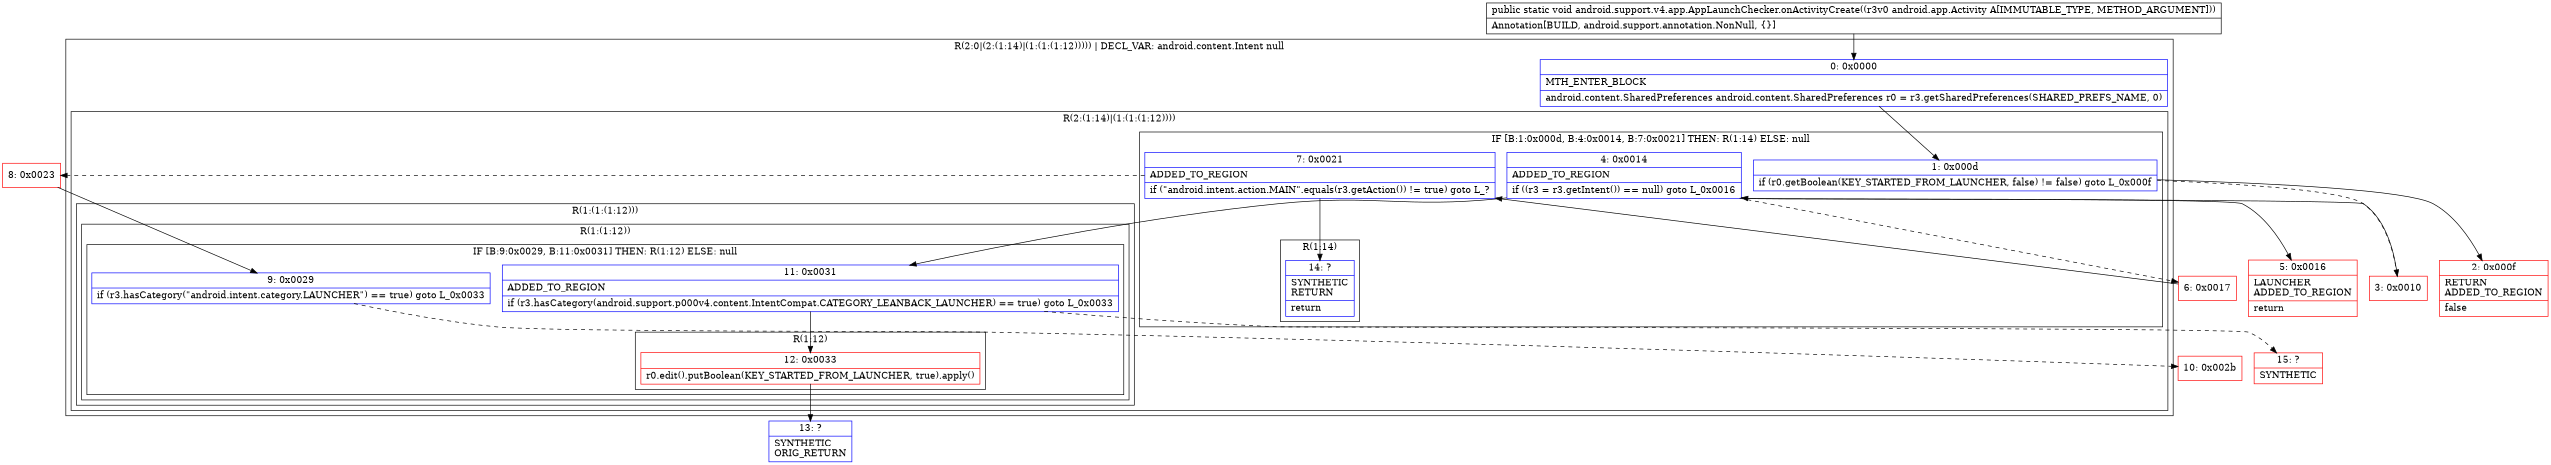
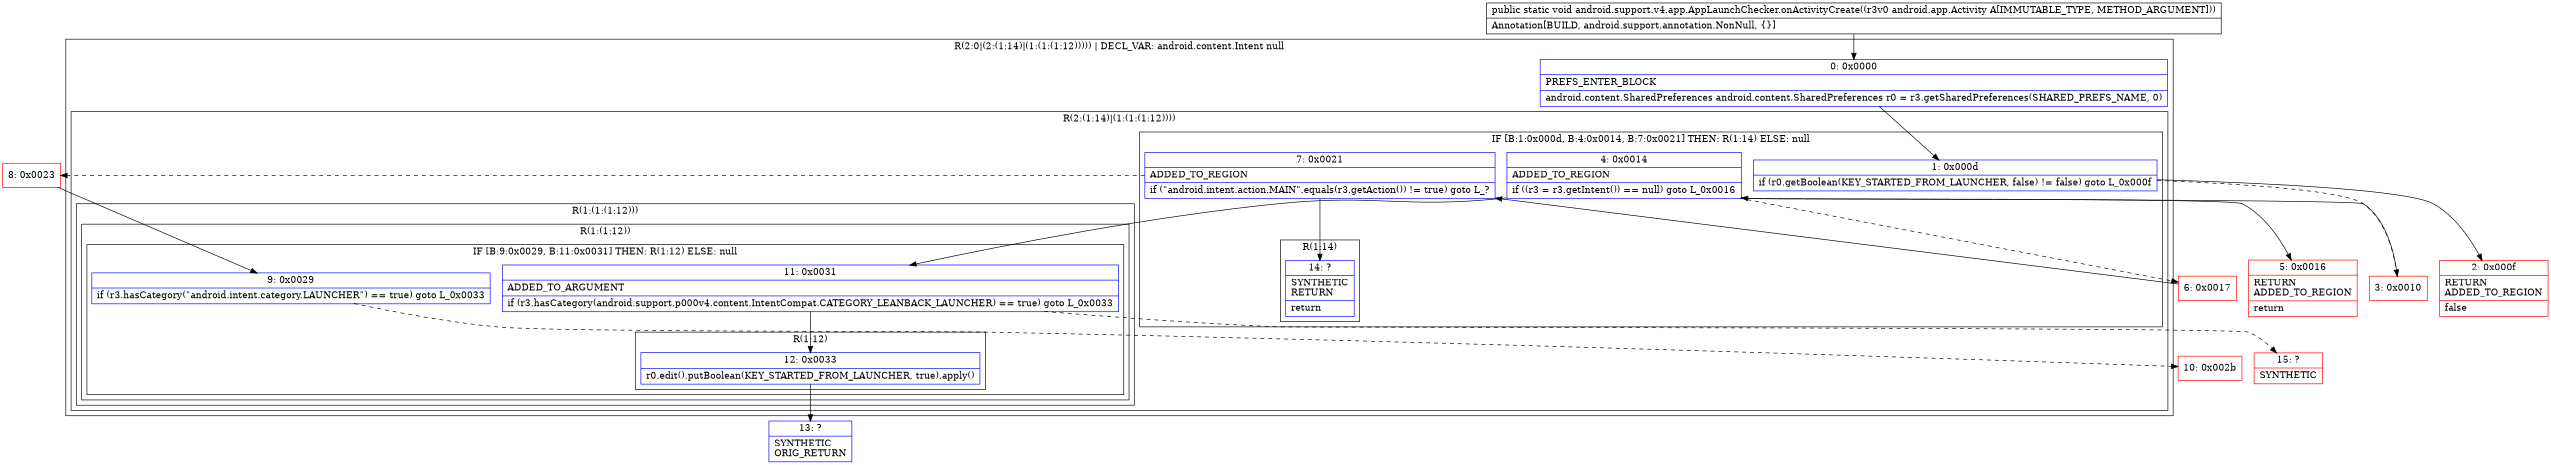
node "0: 0x0000": text "MTH_ENTER_BLOCK" -> "PREFS_ENTER_BLOCK"
node "5: 0x0016": text "LAUNCHER" -> "RETURN"
node "11: 0x0031": text "ADDED_TO_REGION" -> "ADDED_TO_ARGUMENT"
node "12: 0x0033": color red -> blue
